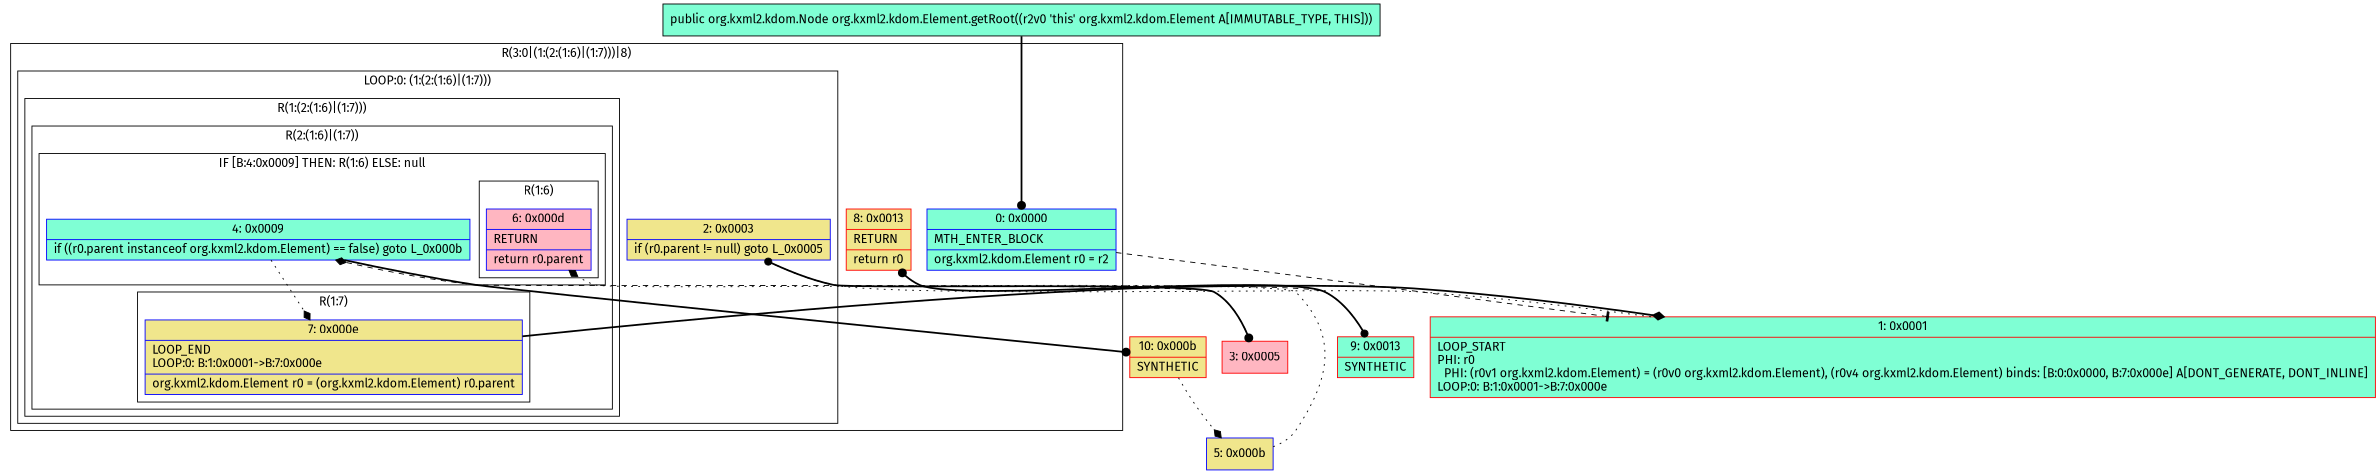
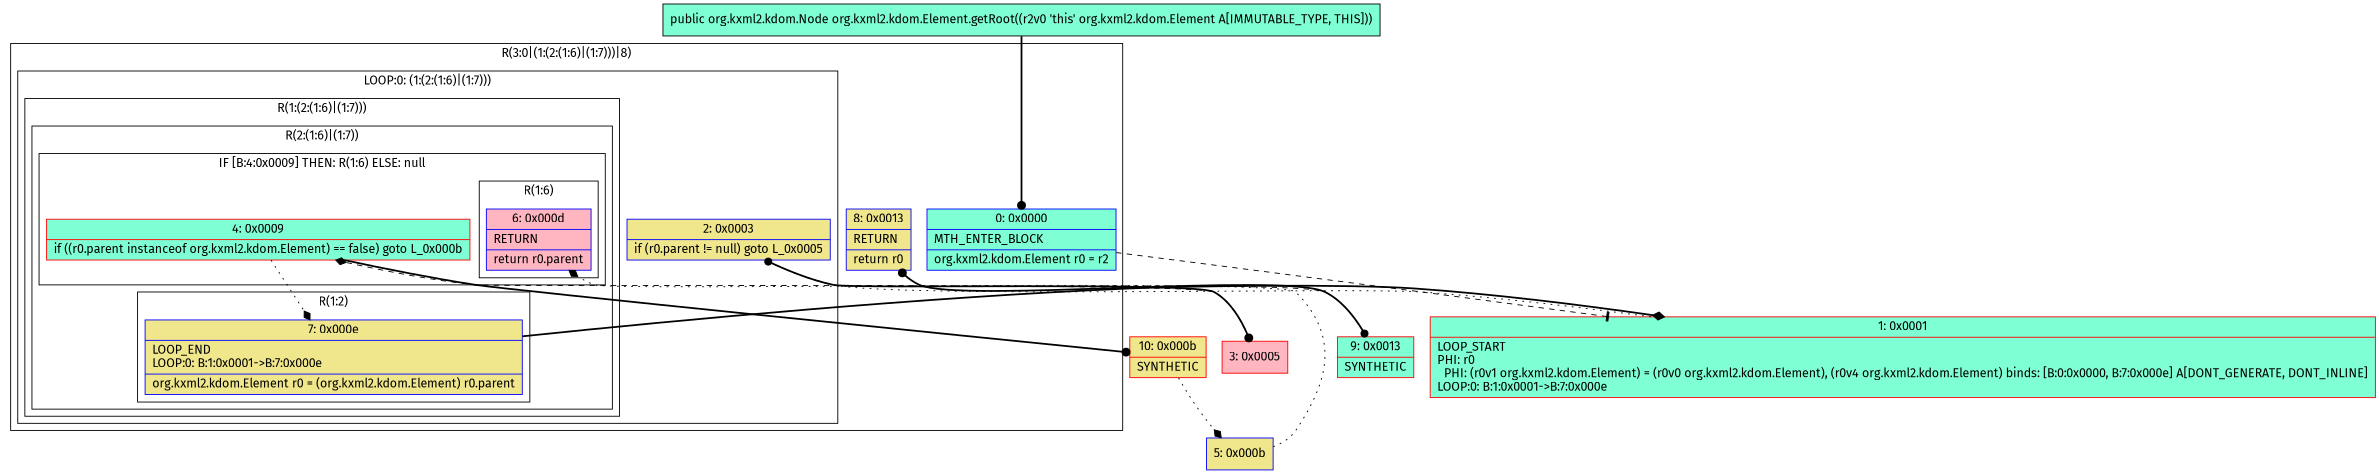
node "4: 0x0009": color blue -> red
node "8: 0x0013": color red -> blue
cluster "R(1:7)": label "R(1:7)" -> "R(1:2)"
